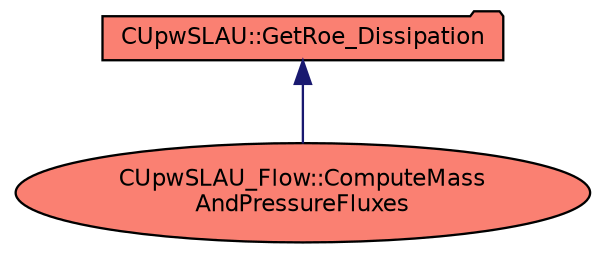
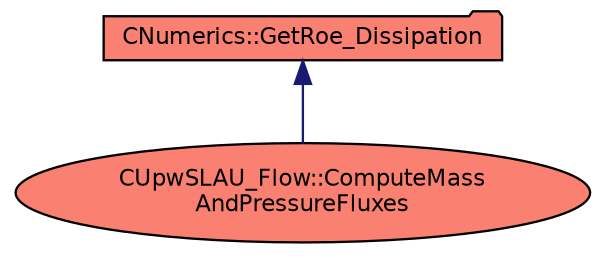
node "CUpwSLAU::GetRoe_Dissipation": label "CUpwSLAU::GetRoe_Dissipation" -> "CNumerics::GetRoe_Dissipation"
